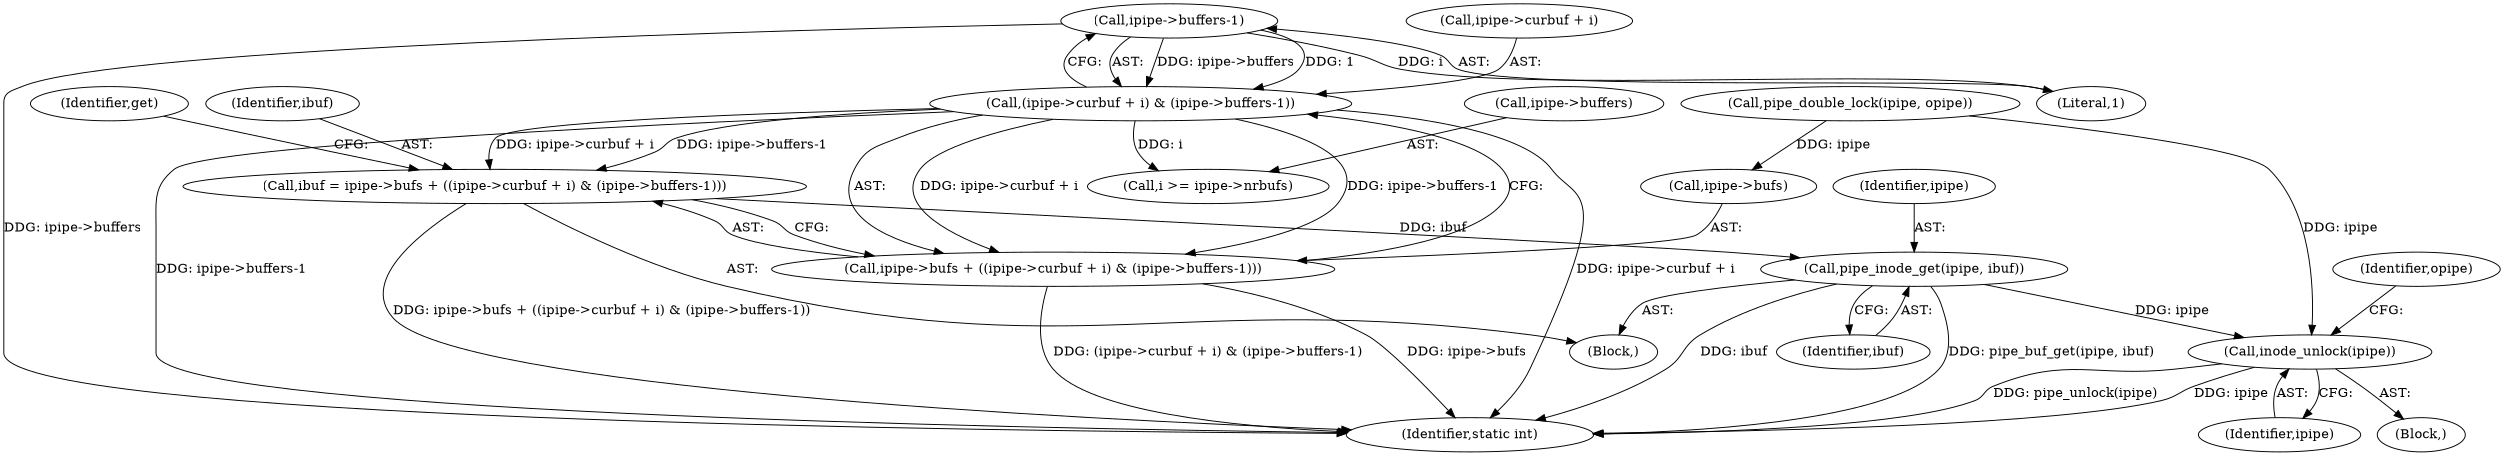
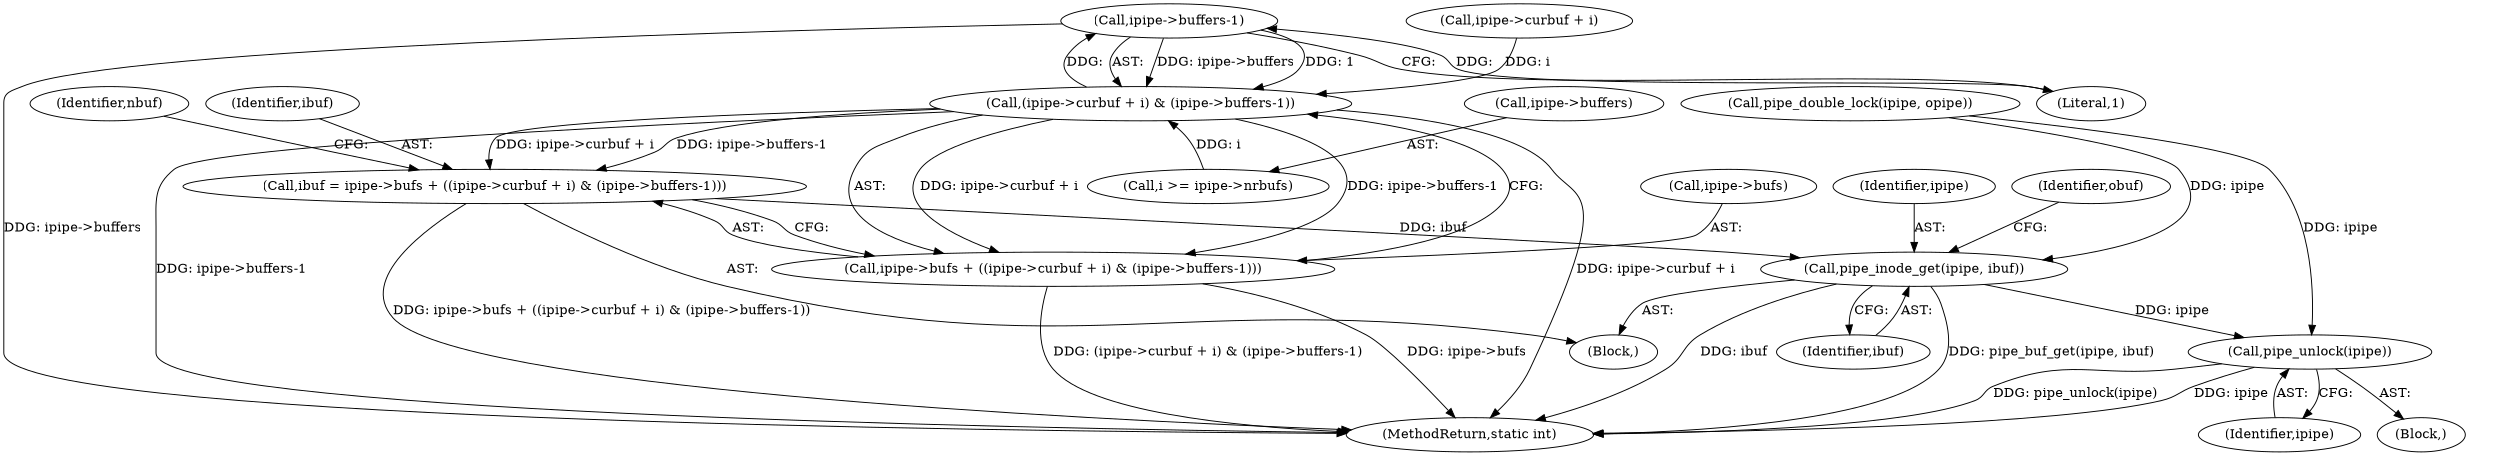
edge "(Call,(ipipe->curbuf + i) & (ipipe->buffers-1))" -> "(Call,ipipe->buffers-1)": label "CFG: " -> "DDG: "
edge "(Call,ipipe->buffers-1)" -> "(Literal,1)": label "DDG: i" -> "CFG: "
edge "(Literal,1)" -> "(Call,ipipe->buffers-1)": label "AST: " -> "DDG: "
edge "(Call,ipipe->curbuf + i)" -> "(Call,(ipipe->curbuf + i) & (ipipe->buffers-1))": label "AST: " -> "DDG: i"
node "(Identifier,get)": label "(Identifier,get)" -> "(Identifier,nbuf)"
edge "(Call,pipe_double_lock(ipipe, opipe))" -> "(Call,ipipe->bufs)": now "(Call,pipe_double_lock(ipipe, opipe))" -> "(Call,pipe_inode_get(ipipe, ibuf))"
edge "(Call,(ipipe->curbuf + i) & (ipipe->buffers-1))" -> "(Call,i >= ipipe->nrbufs)": reversed
node "(Identifier,obuf)": added
node "(Identifier,opipe)": removed
node "(Call,inode_unlock(ipipe))": label "(Call,inode_unlock(ipipe))" -> "(Call,pipe_unlock(ipipe))"
node "(Identifier,static int)": label "(Identifier,static int)" -> "(MethodReturn,static int)"
